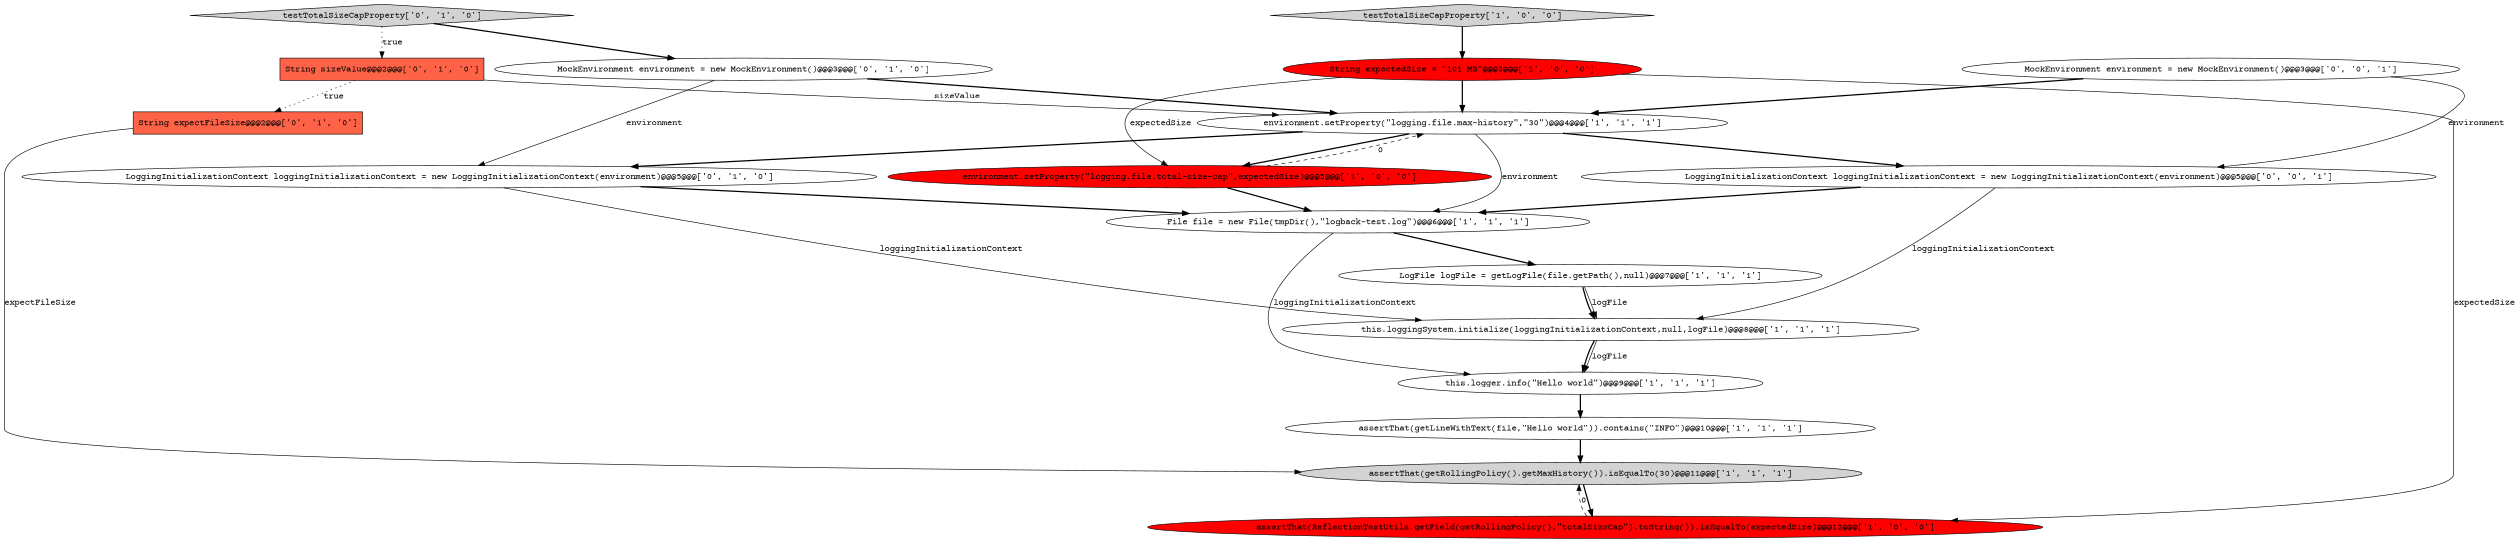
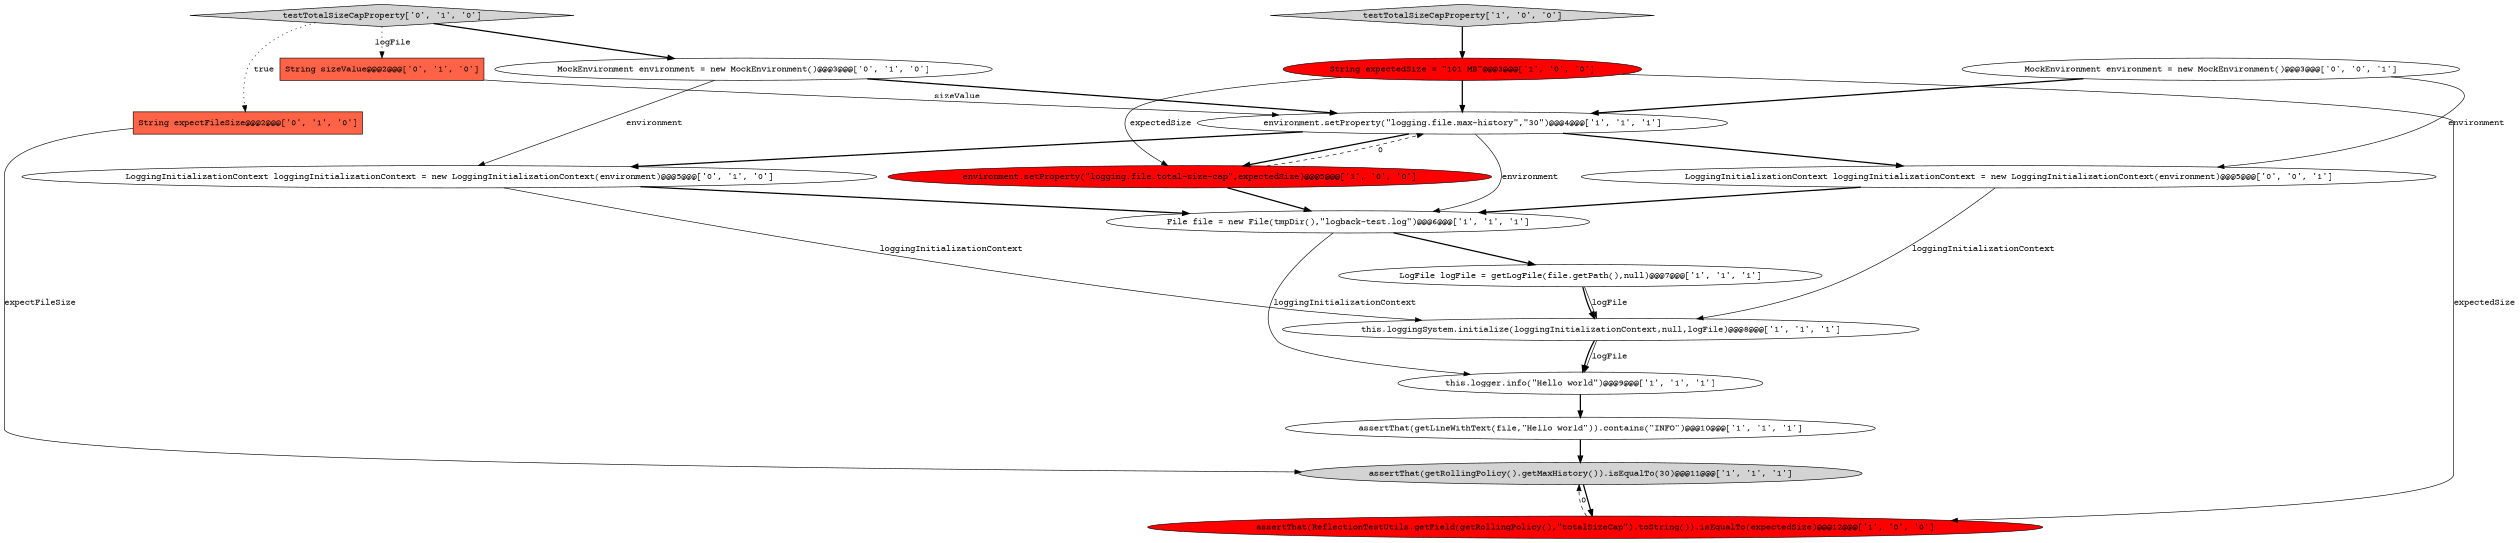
edge "testTotalSizeCapProperty['0', '1', '0']" -> "String sizeValue@@@2@@@['0', '1', '0']": label "true" -> "logFile"
edge "String sizeValue@@@2@@@['0', '1', '0']" -> "String expectFileSize@@@2@@@['0', '1', '0']": now "testTotalSizeCapProperty['0', '1', '0']" -> "String expectFileSize@@@2@@@['0', '1', '0']"
